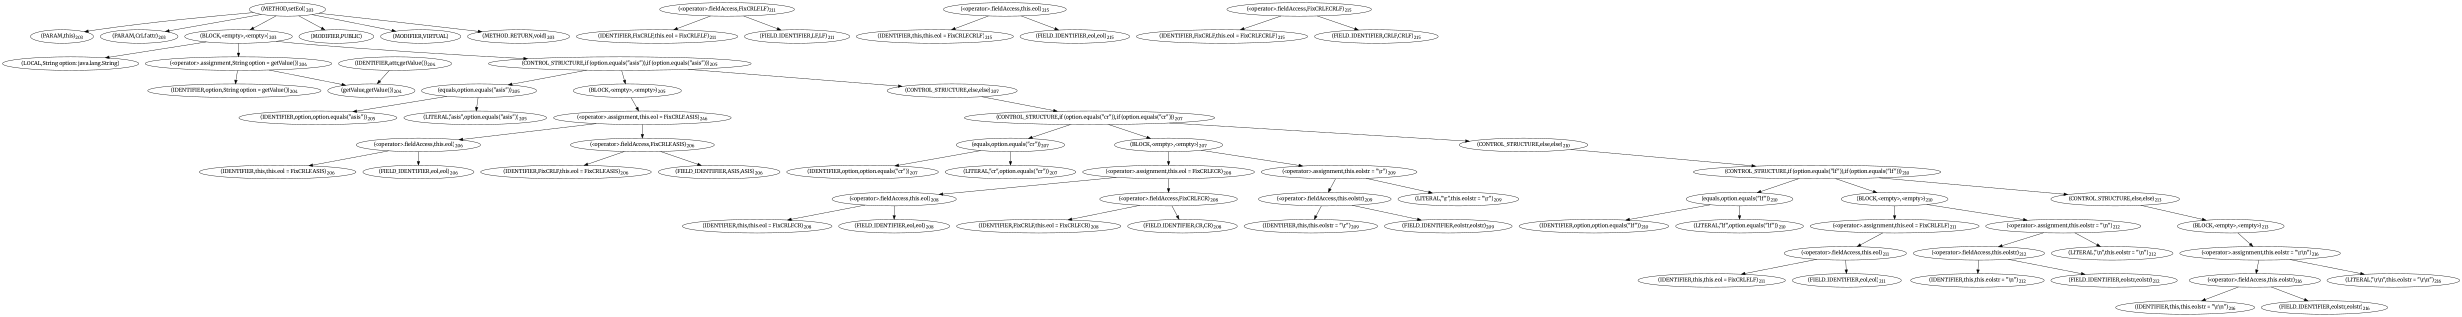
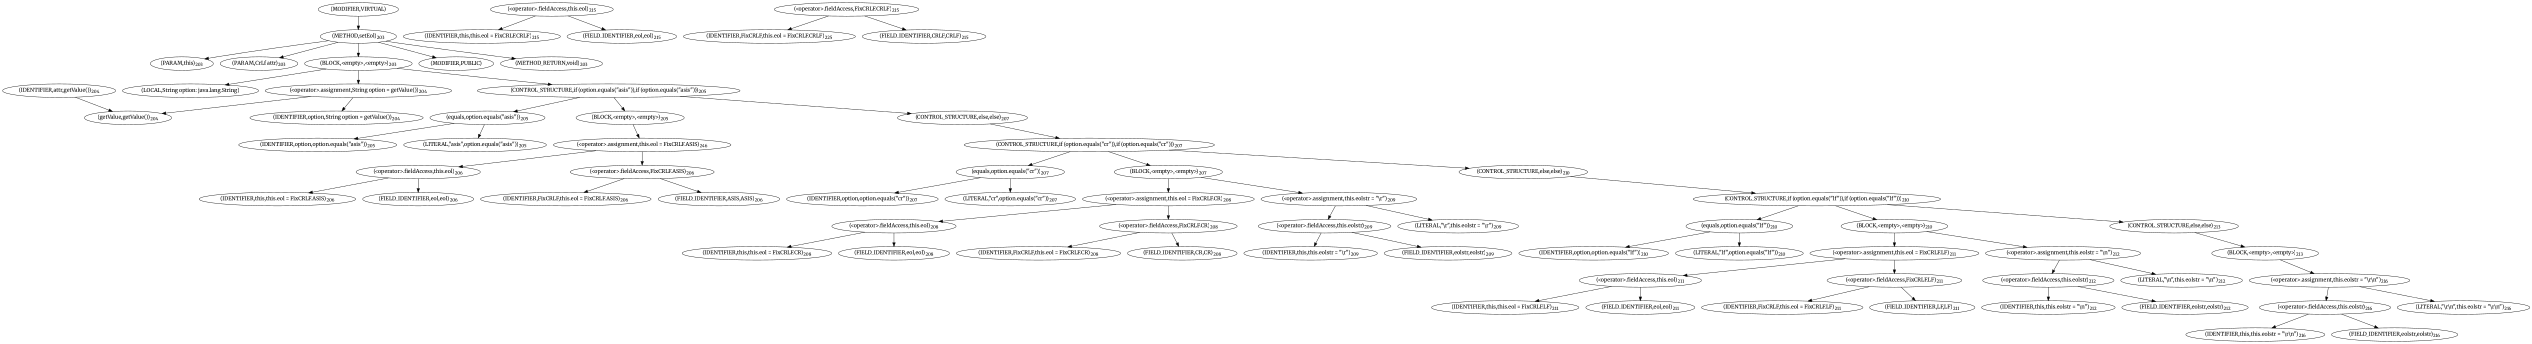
edge "(METHOD,setEol)" -> "(MODIFIER,VIRTUAL)": reversed
node "(IDENTIFIER,FixCRLF,this.eol = FixCRLF.CRLF)": text "215" -> "225"
edge "(<operator>.assignment,this.eol = FixCRLF.LF)" -> "(<operator>.fieldAccess,FixCRLF.LF)": added
